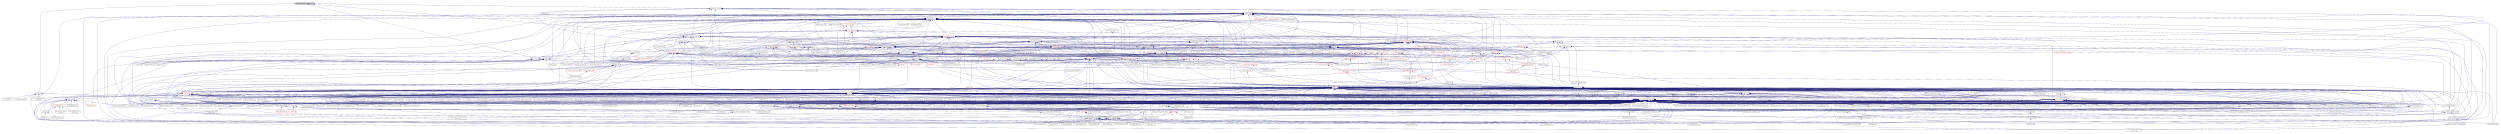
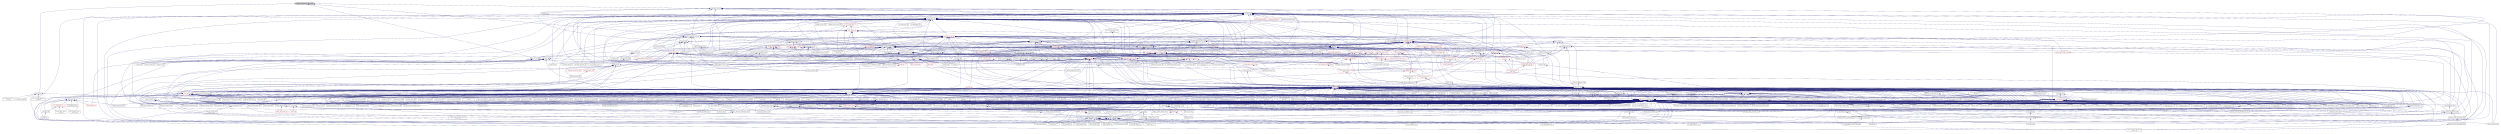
node "future_overhead.cpp": removed
node "simplest_hello_world.cpp": removed
node "coarray_all_reduce.cpp": removed
